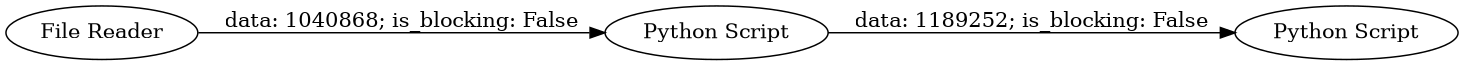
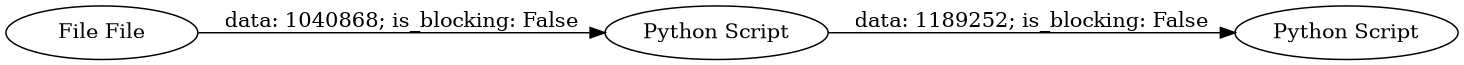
node "File Reader": label "File Reader" -> "File File"
